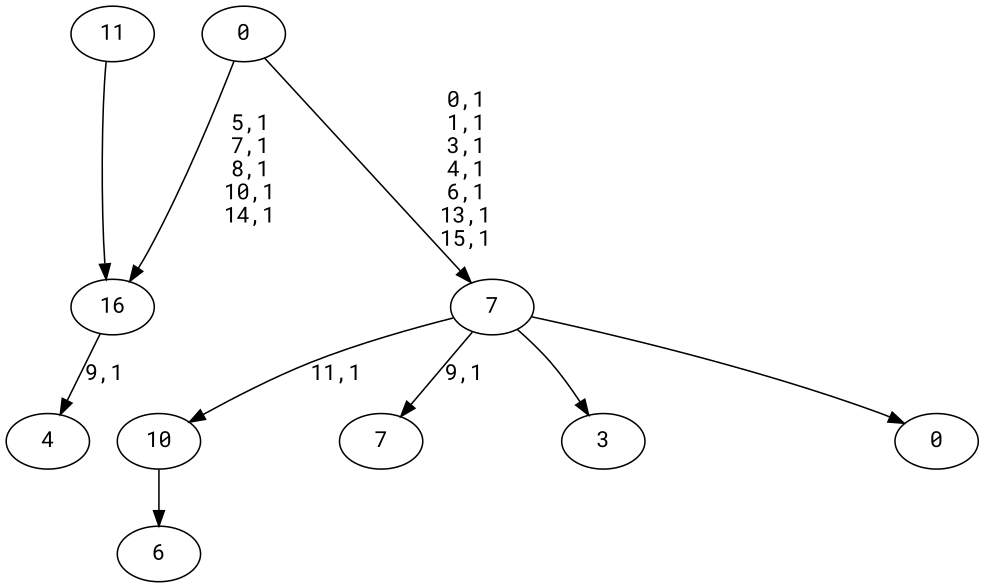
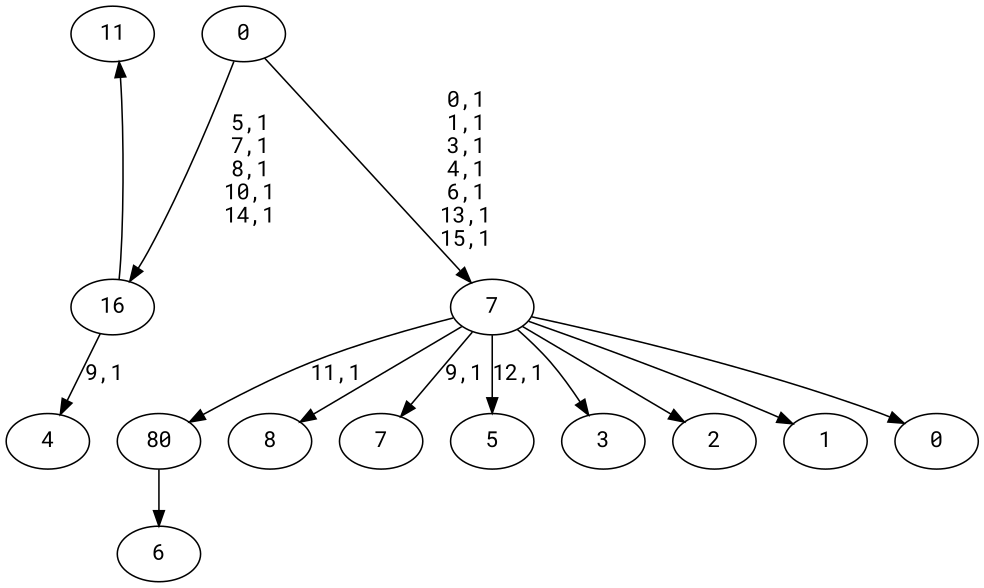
edge "11" -> "16": reversed
node "10": label "10" -> "80"
node "8": added
node "5": added
node "2": added
node "1": added
